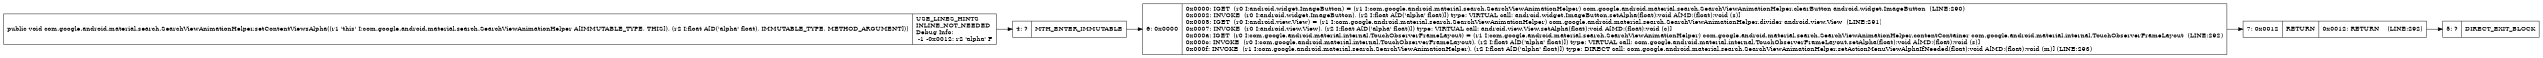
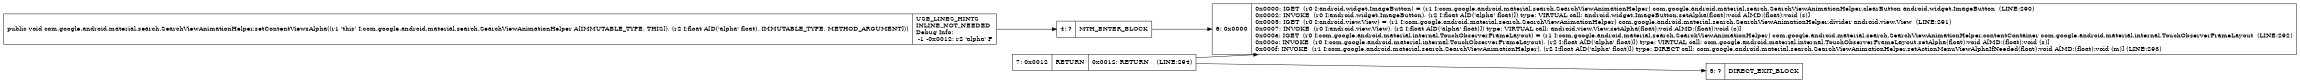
node "4: ?": text "MTH_ENTER_IMMUTABLE" -> "MTH_ENTER_BLOCK"
edge "6: 0x0000" -> "7: 0x0012": reversed
node "7: 0x0012": text "0x0012: RETURN    (LINE:292)" -> "0x0012: RETURN    (LINE:294)"
